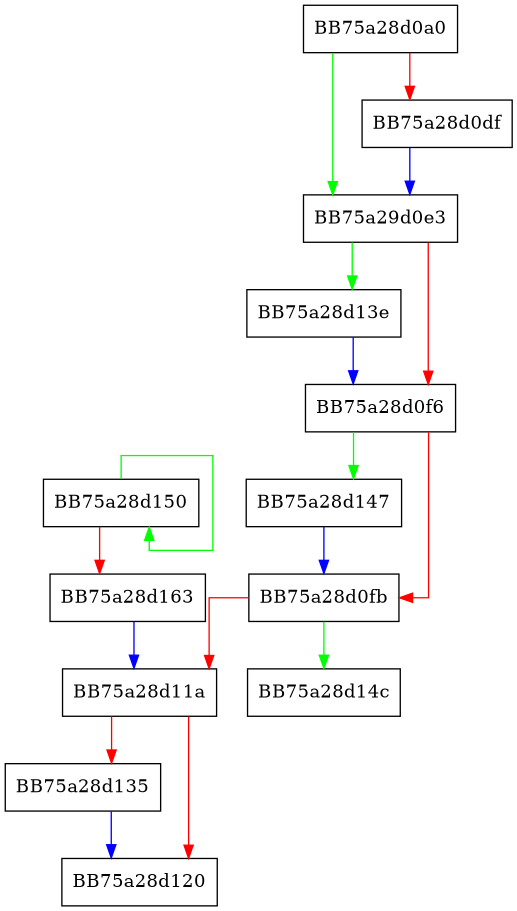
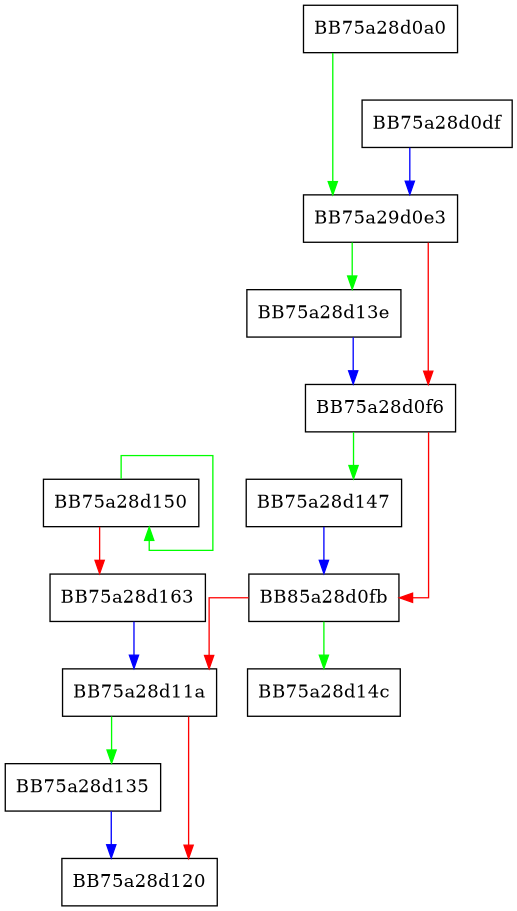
edge "BB75a28d0a0" -> "BB75a28d0df": removed
node "BB75a28d0fb": label "BB75a28d0fb" -> "BB85a28d0fb"
edge "BB75a28d11a" -> "BB75a28d135": color red -> green
